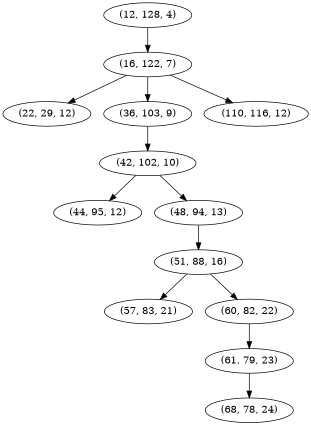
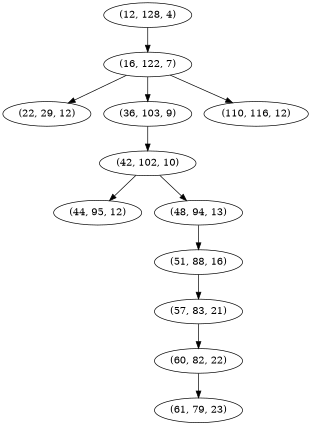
edge "(51, 88, 16)" -> "(60, 82, 22)": now "(57, 83, 21)" -> "(60, 82, 22)"
node "(68, 78, 24)": removed
